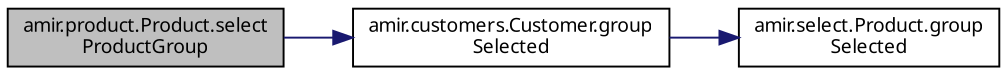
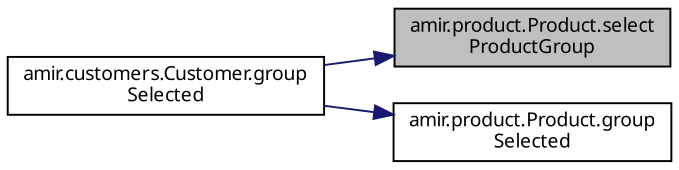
edge "amir.product.Product.select ProductGroup" -> "amir.customers.Customer.group Selected": reversed
node "amir.select.Product.group Selected": label "amir.select.Product.group Selected" -> "amir.product.Product.group Selected"
